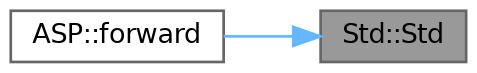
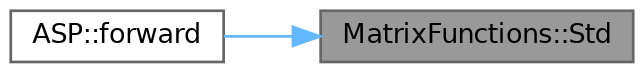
node "Std::Std": label "Std::Std" -> "MatrixFunctions::Std"
